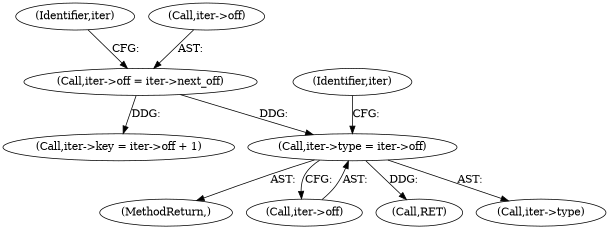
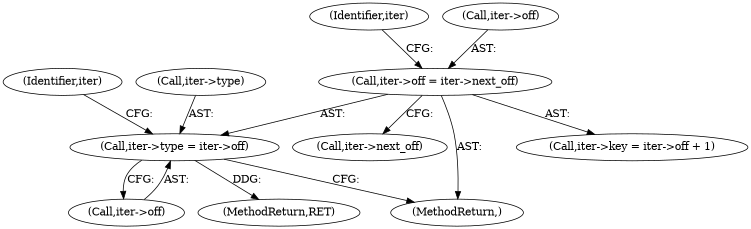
edge "(Call,iter->off = iter->next_off)" -> "(Call,iter->key = iter->off + 1)": label "DDG: " -> "AST: "
edge "(Call,iter->off = iter->next_off)" -> "(Call,iter->type = iter->off)": label "DDG: " -> "AST: "
edge "(Call,iter->off = iter->next_off)" -> "(MethodReturn,)": added, label "AST:"
node "(Call,iter->next_off)": added
edge "(Call,iter->type = iter->off)" -> "(Call,iter->type)": reversed
edge "(Call,iter->type = iter->off)" -> "(MethodReturn,)": label "AST: " -> "CFG: "
node "(Call,RET)": label "(Call,RET)" -> "(MethodReturn,RET)"
